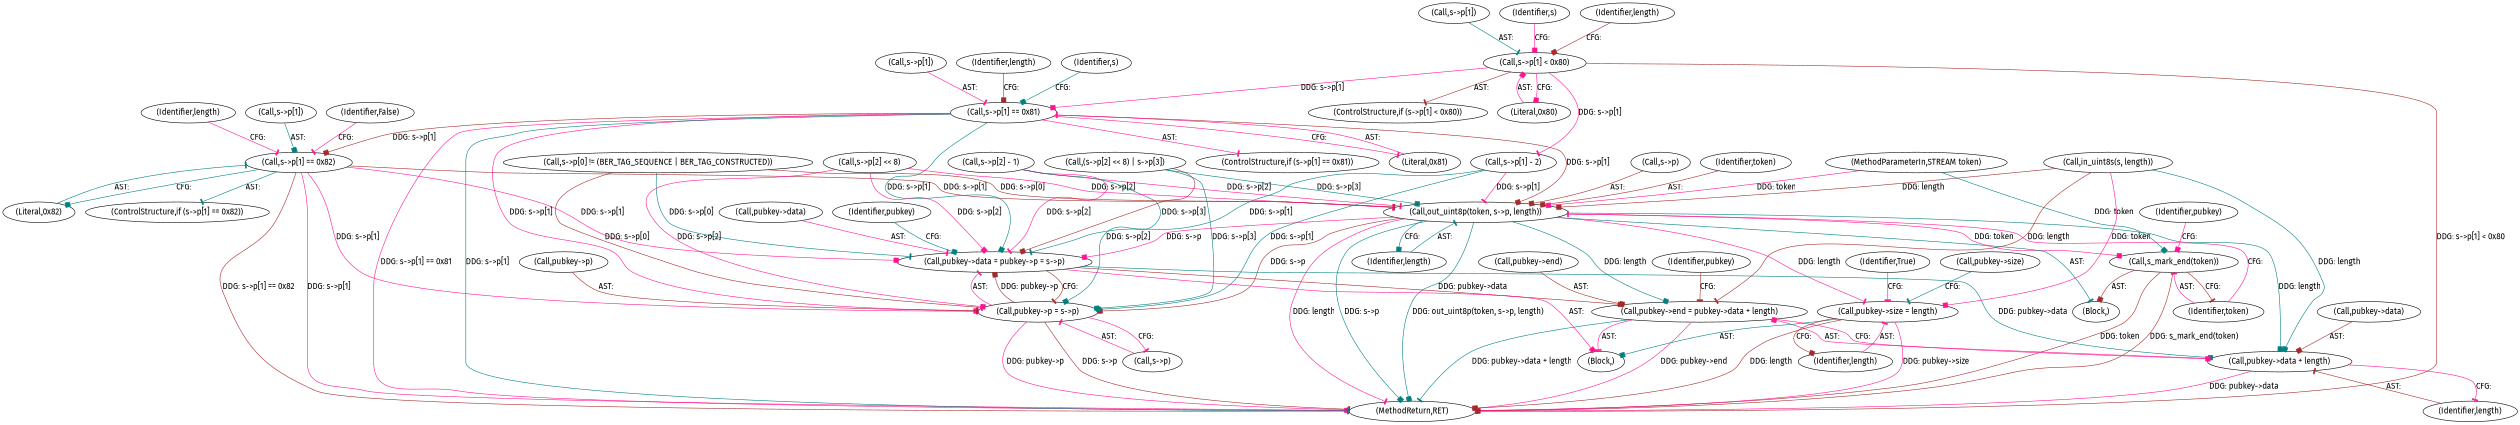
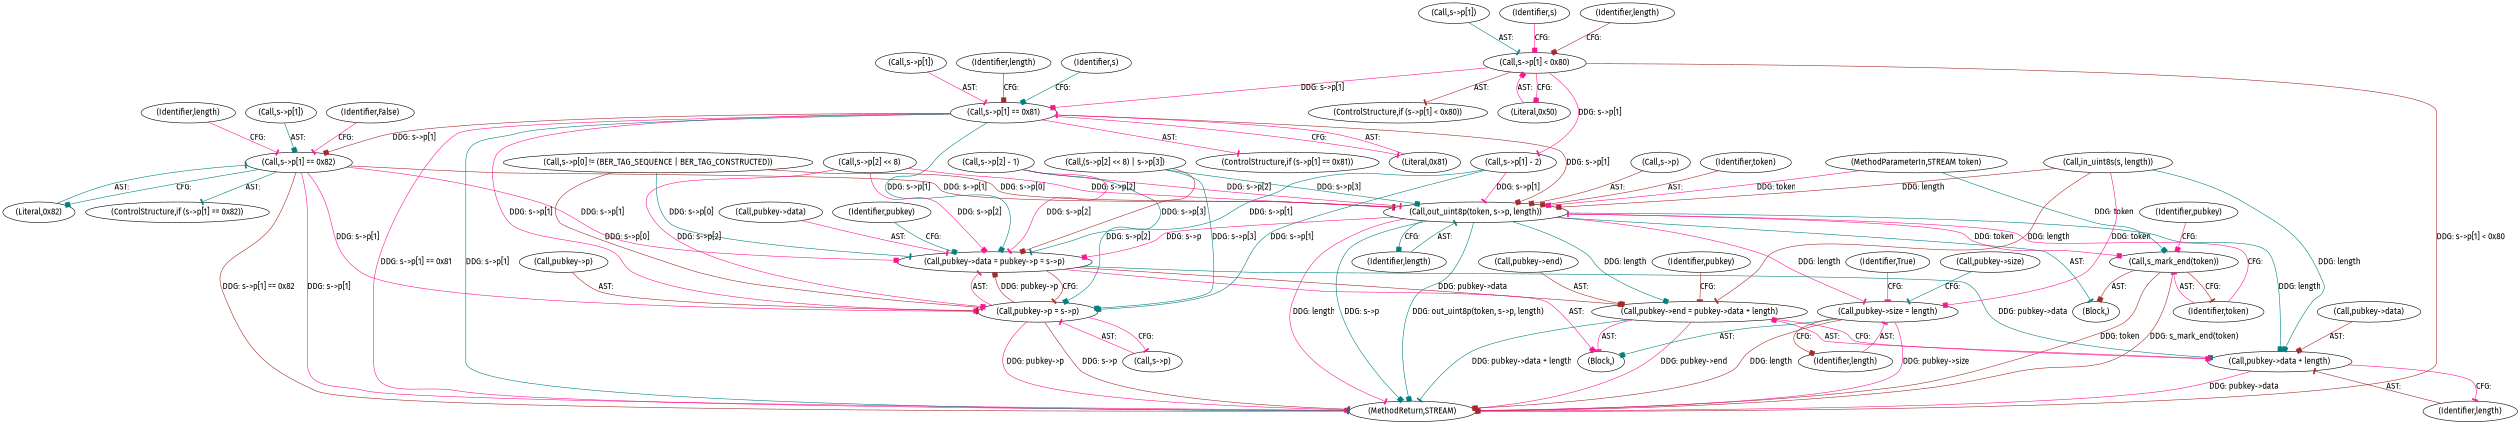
node "(Literal,0x80)": label "(Literal,0x80)" -> "(Literal,0x50)"
edge "(Call,out_uint8p(token, s->p, length))" -> "(Call,pubkey->p = s->p)": removed, label "DDG: s->p"
node "(MethodReturn,RET)": label "(MethodReturn,RET)" -> "(MethodReturn,STREAM)"
